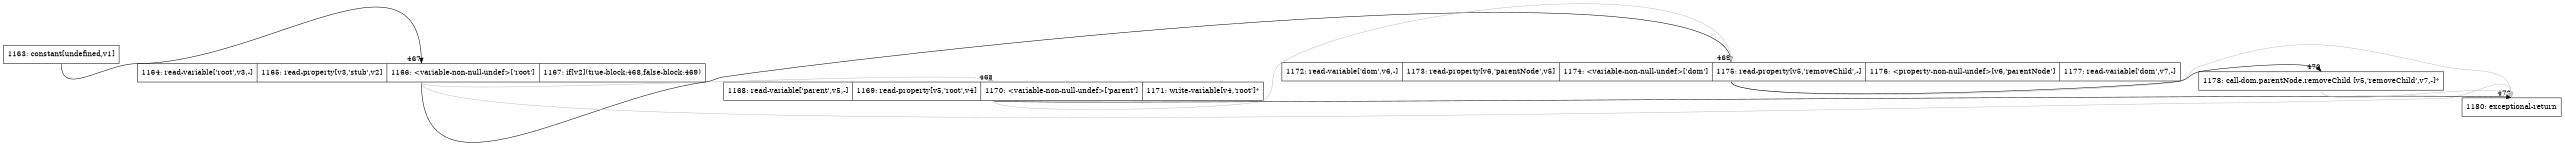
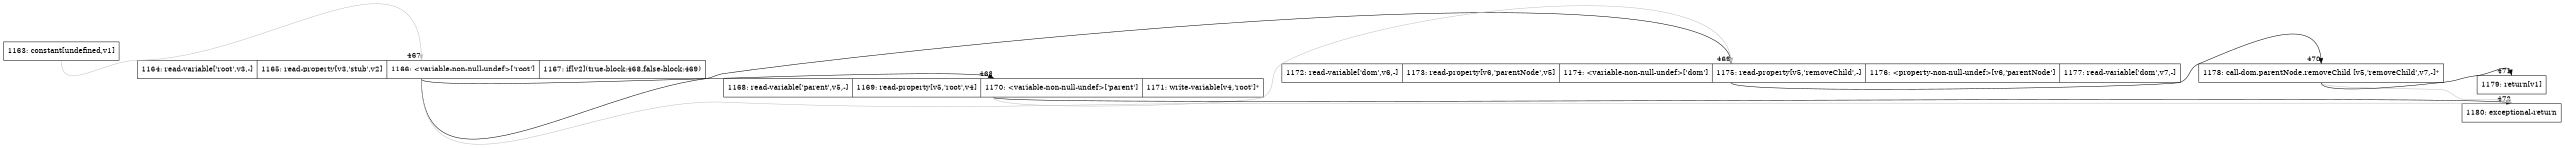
edge "1163: constant[undefined,v1]" -> "1164: read-variable['root',v3,-]": color black -> gray
edge "1172: read-variable['dom',v6,-]" -> "1180: exceptional-return": removed
edge "1164: read-variable['root',v3,-]" -> "1168: read-variable['parent',v5,-]": color gray -> black
node "1179: return[v1]": added
